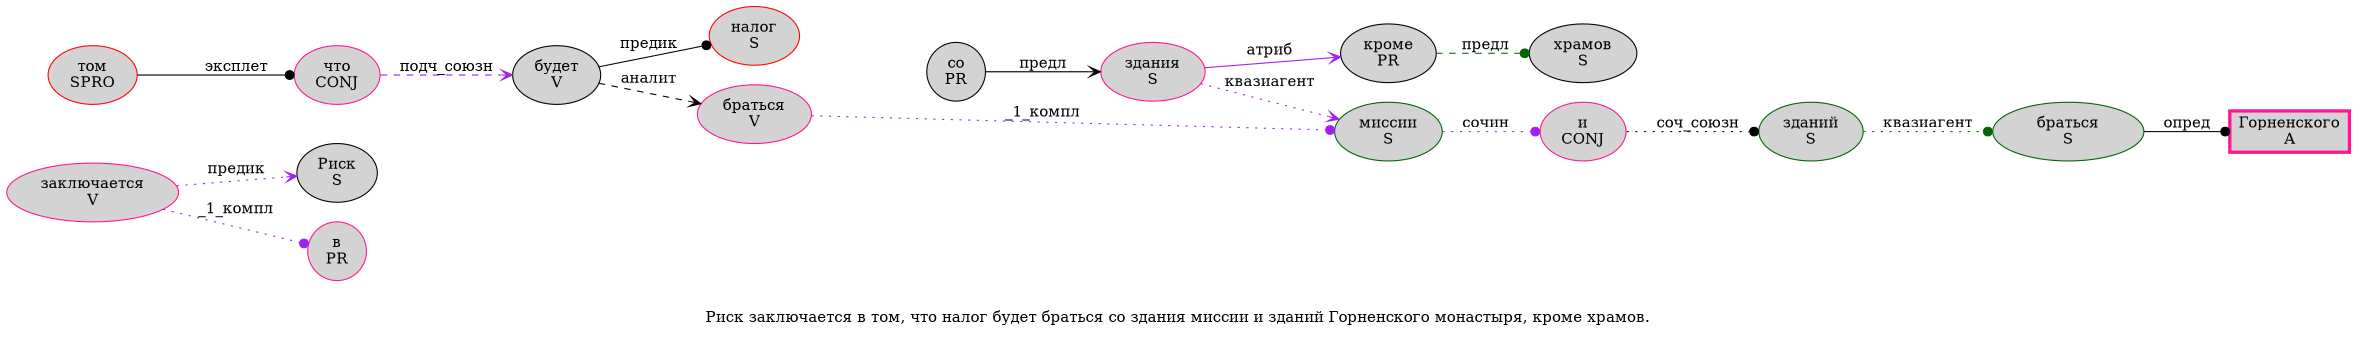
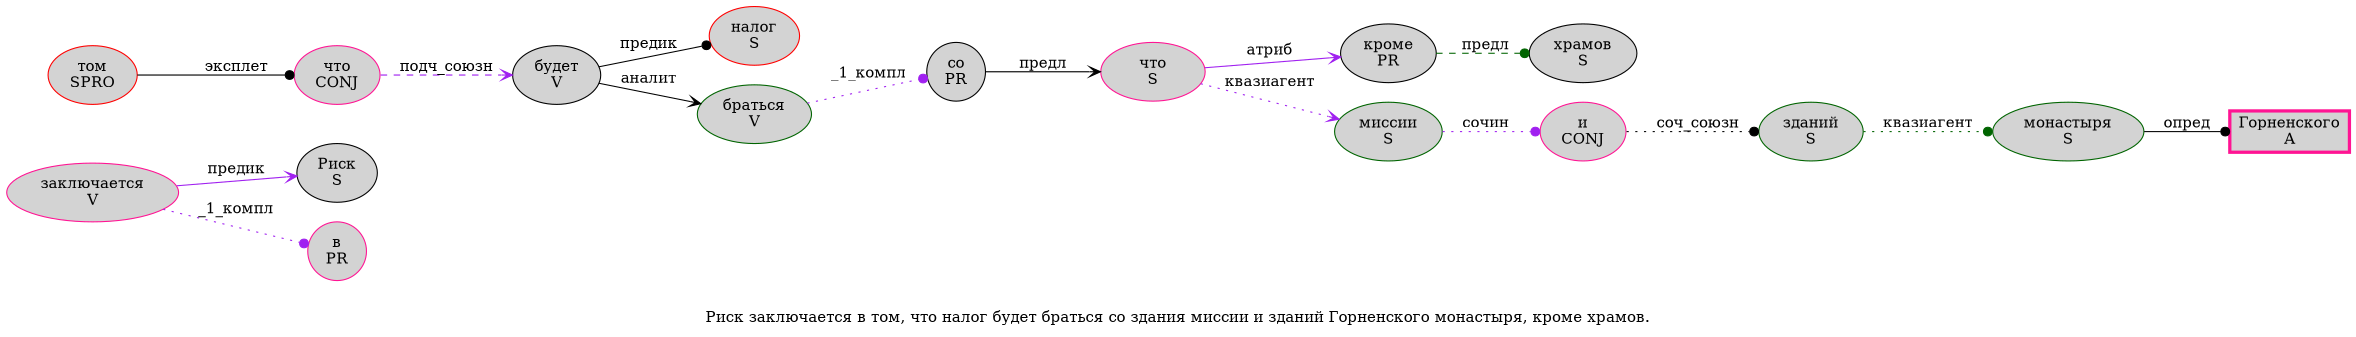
node "здания S": label "здания S" -> "что S"
edge "будет V" -> "браться V": style dashed -> solid
node "браться V": color deeppink -> darkgreen
edge "браться V" -> "миссии S": now "браться V" -> "со PR"
node "браться S": label "браться S" -> "монастыря S"
edge "заключается V" -> "Риск S": style dotted -> solid
